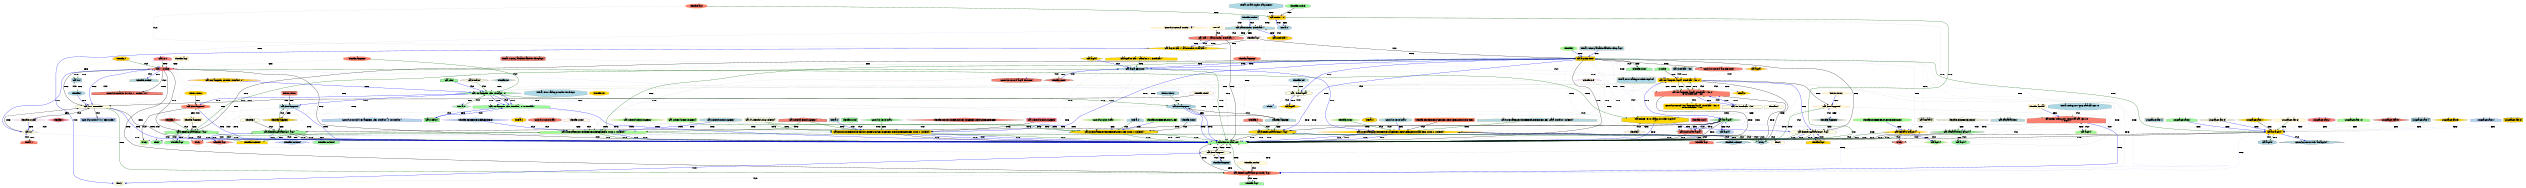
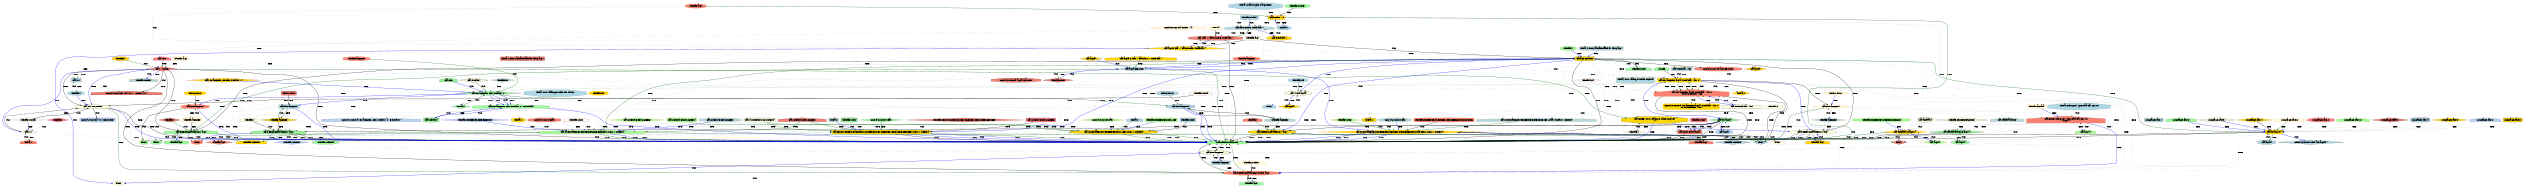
edge "(Call,i+1)" -> "(Call,(i+1) == number)": label "DDG: " -> "AST: "
